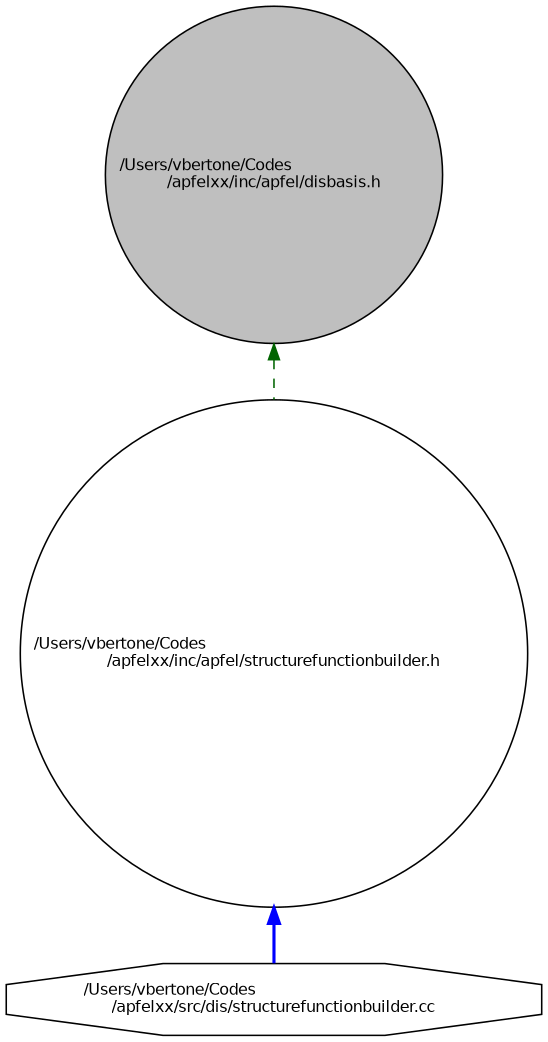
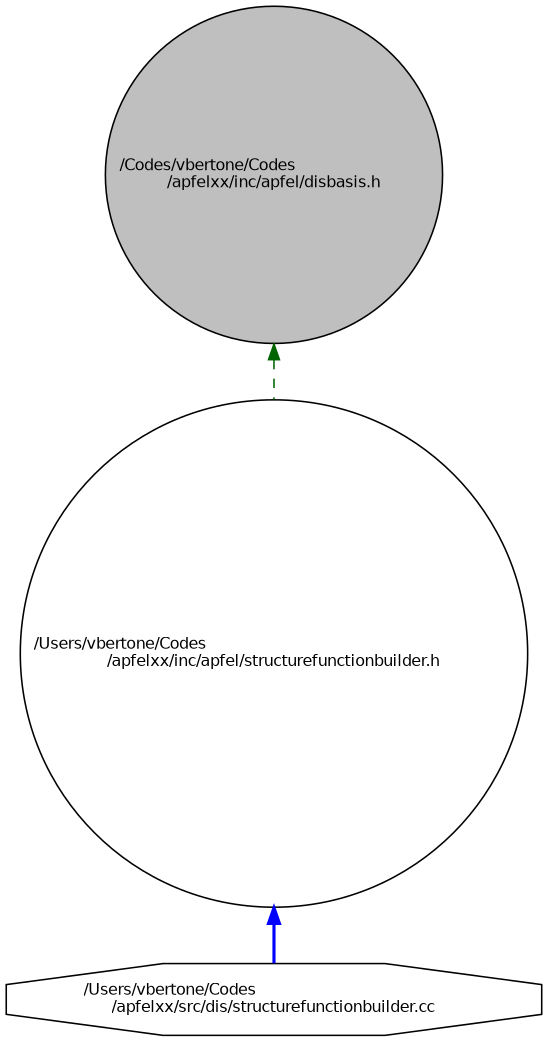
node "/Users/vbertone/Codes /apfelxx/inc/apfel/disbasis.h": label "/Users/vbertone/Codes /apfelxx/inc/apfel/disbasis.h" -> "/Codes/vbertone/Codes /apfelxx/inc/apfel/disbasis.h"
